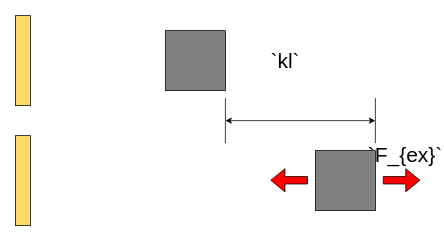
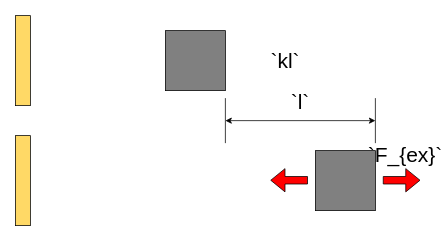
node "`l`": added
